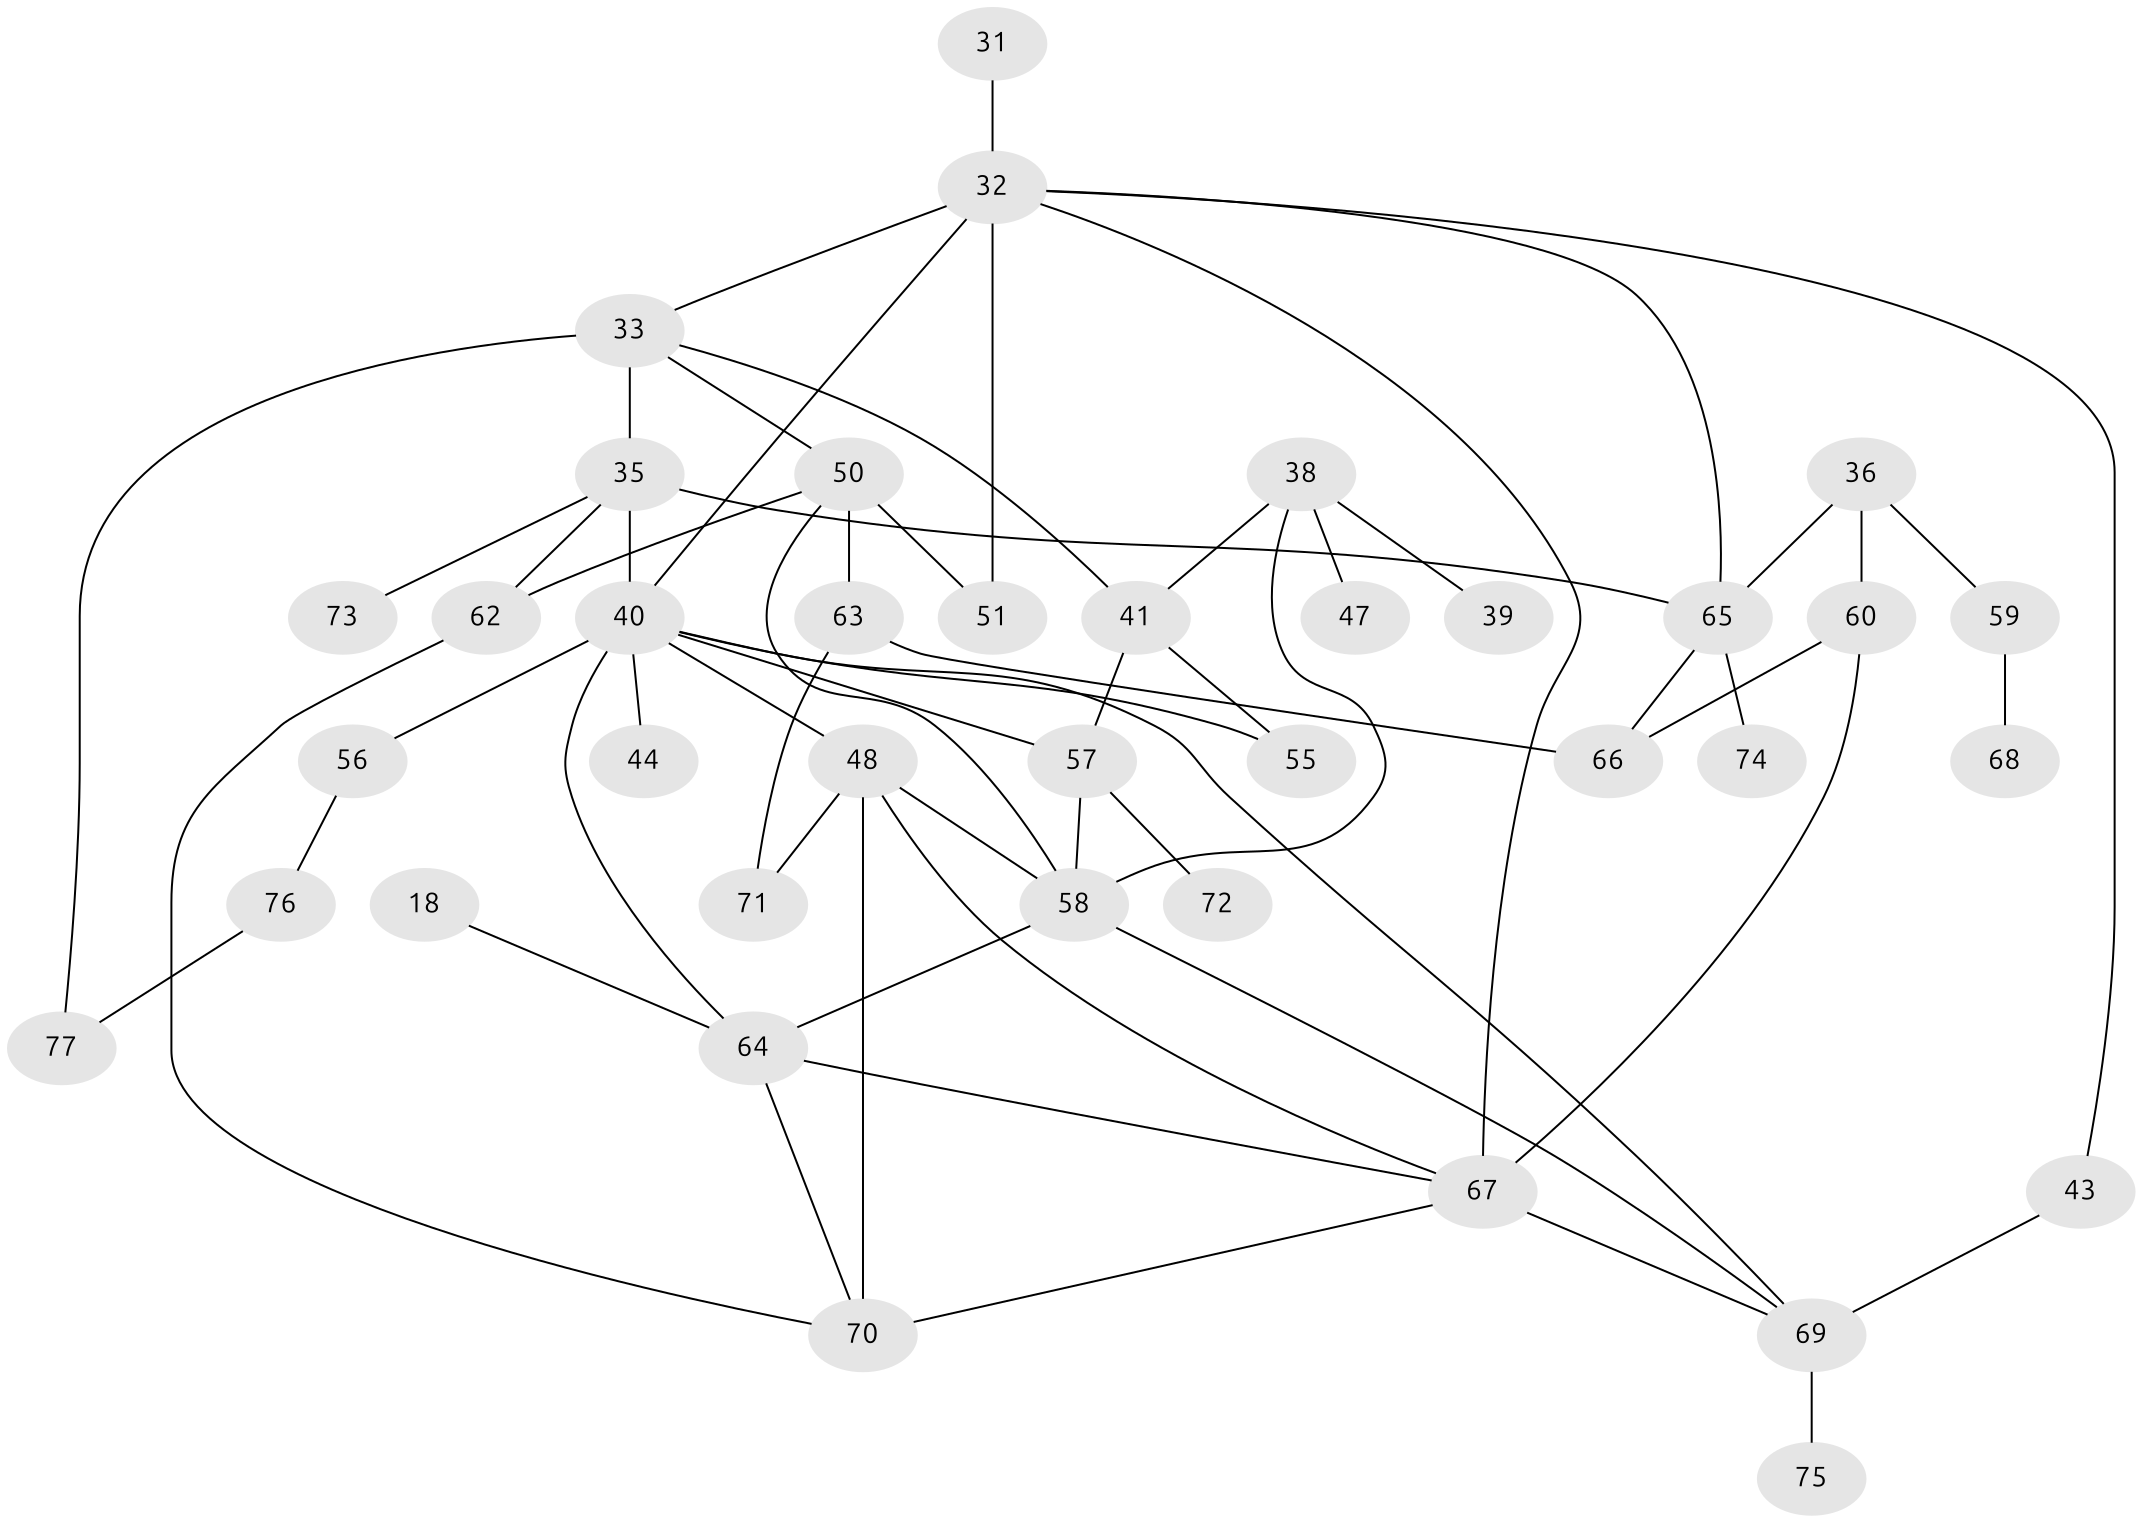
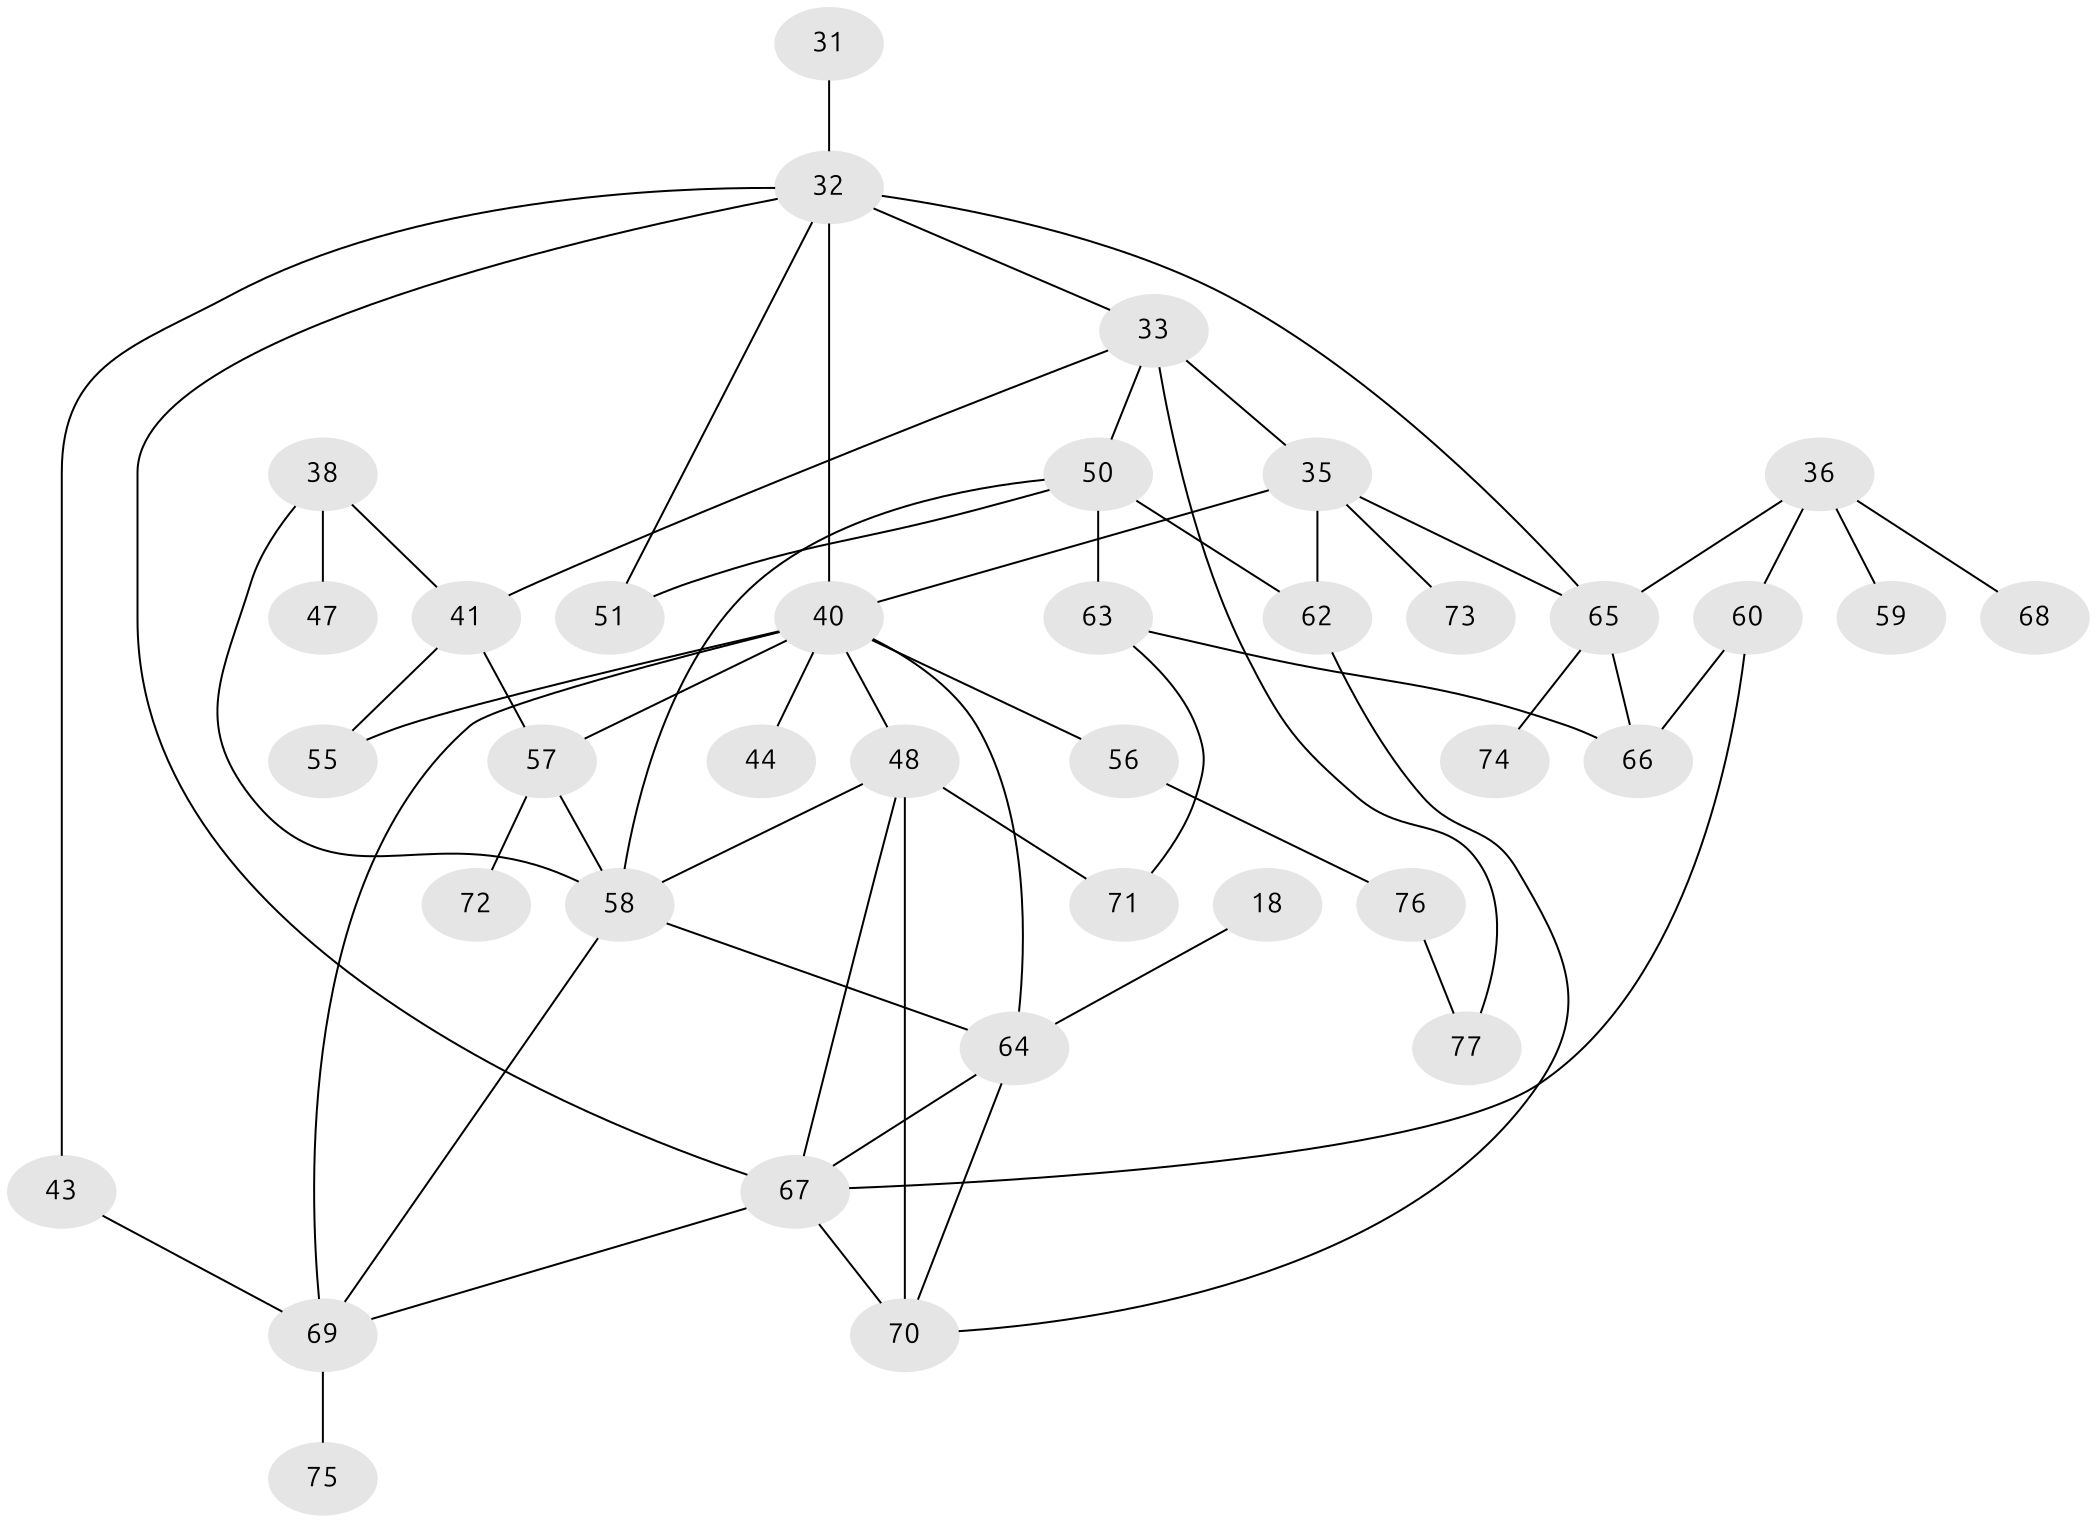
node "39": removed
edge "59" -- "68": now "36" -- "68"
